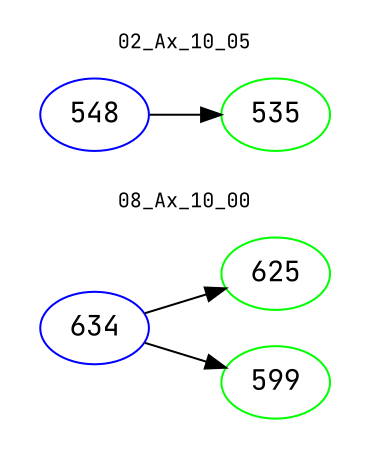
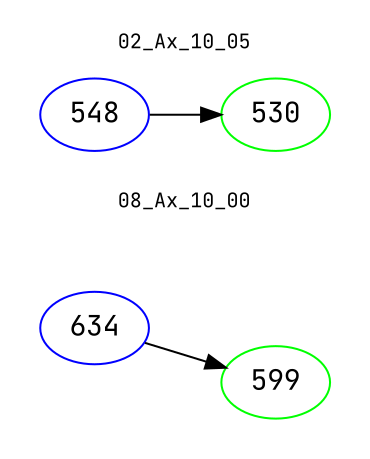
node "535": label "535" -> "530"
node "625": removed
